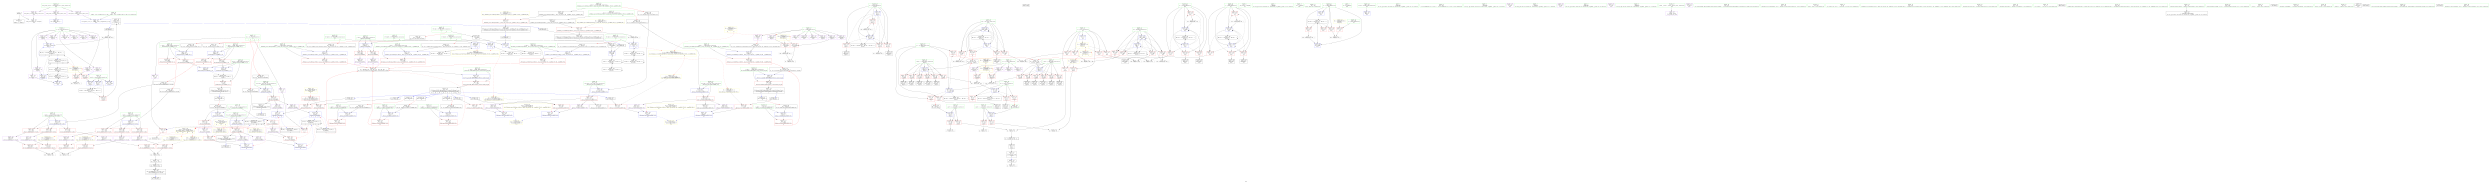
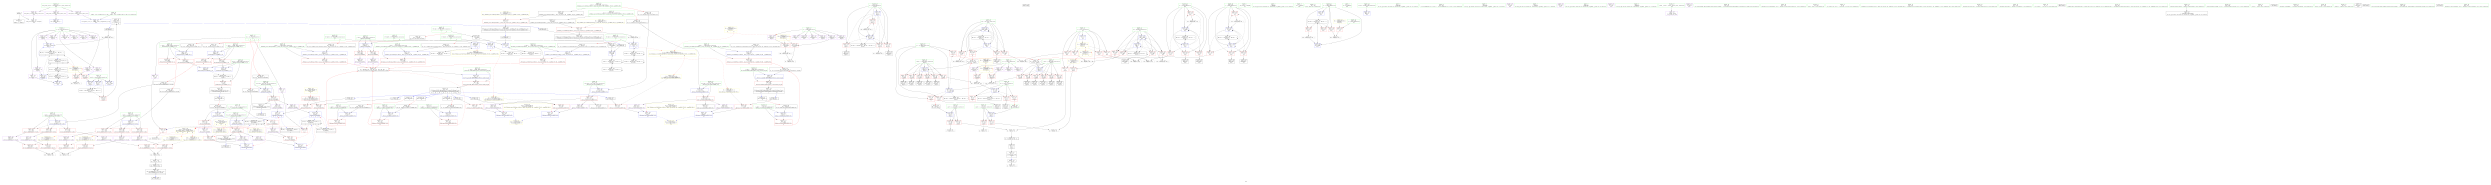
node "NodeID: 138": removed
